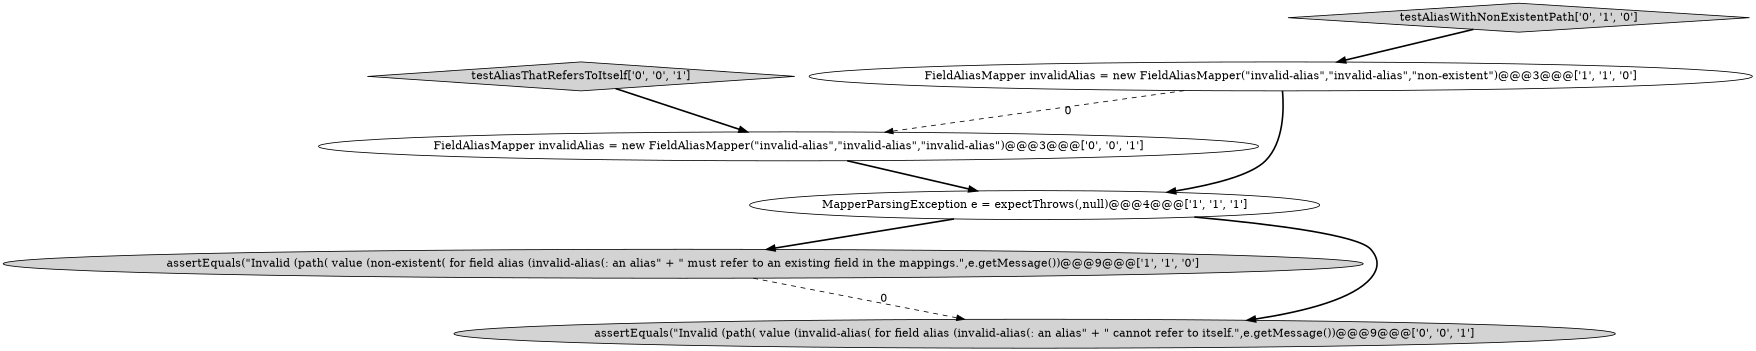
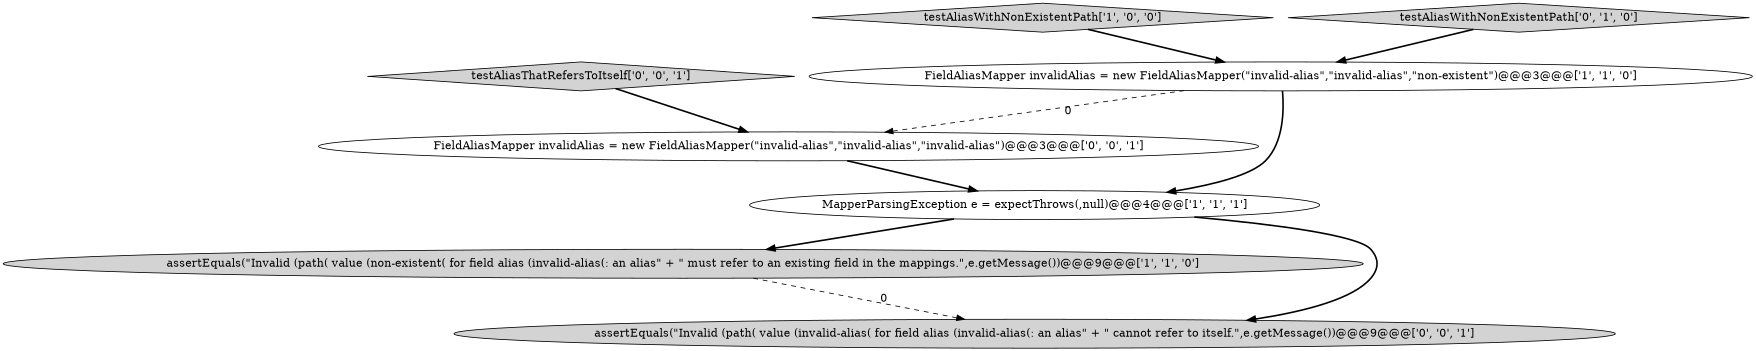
node "testAliasWithNonExistentPath['1', '0', '0']": added
